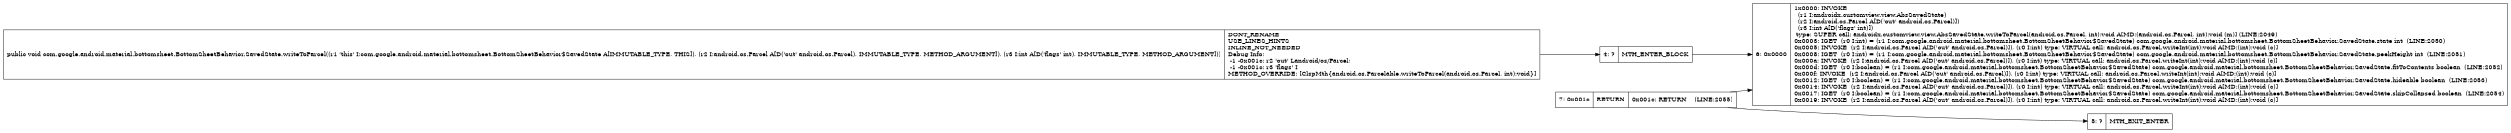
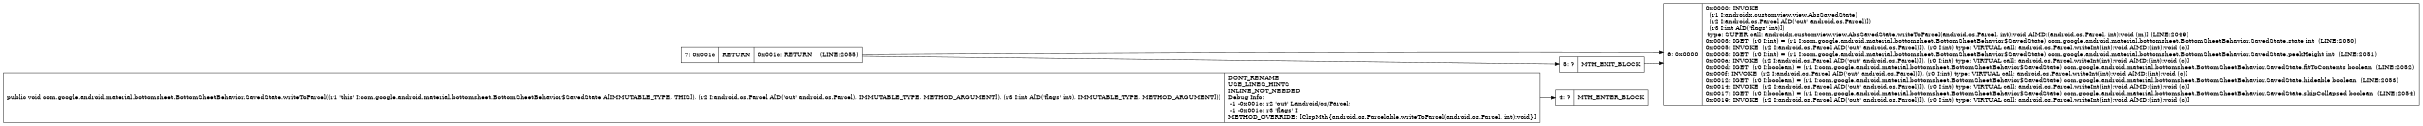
node "6: 0x0000": text "1x0000: INVOKE" -> "0x0000: INVOKE"
edge "4: ?" -> "6: 0x0000": now "5: ?" -> "6: 0x0000"
node "5: ?": text "MTH_EXIT_ENTER" -> "MTH_EXIT_BLOCK"
